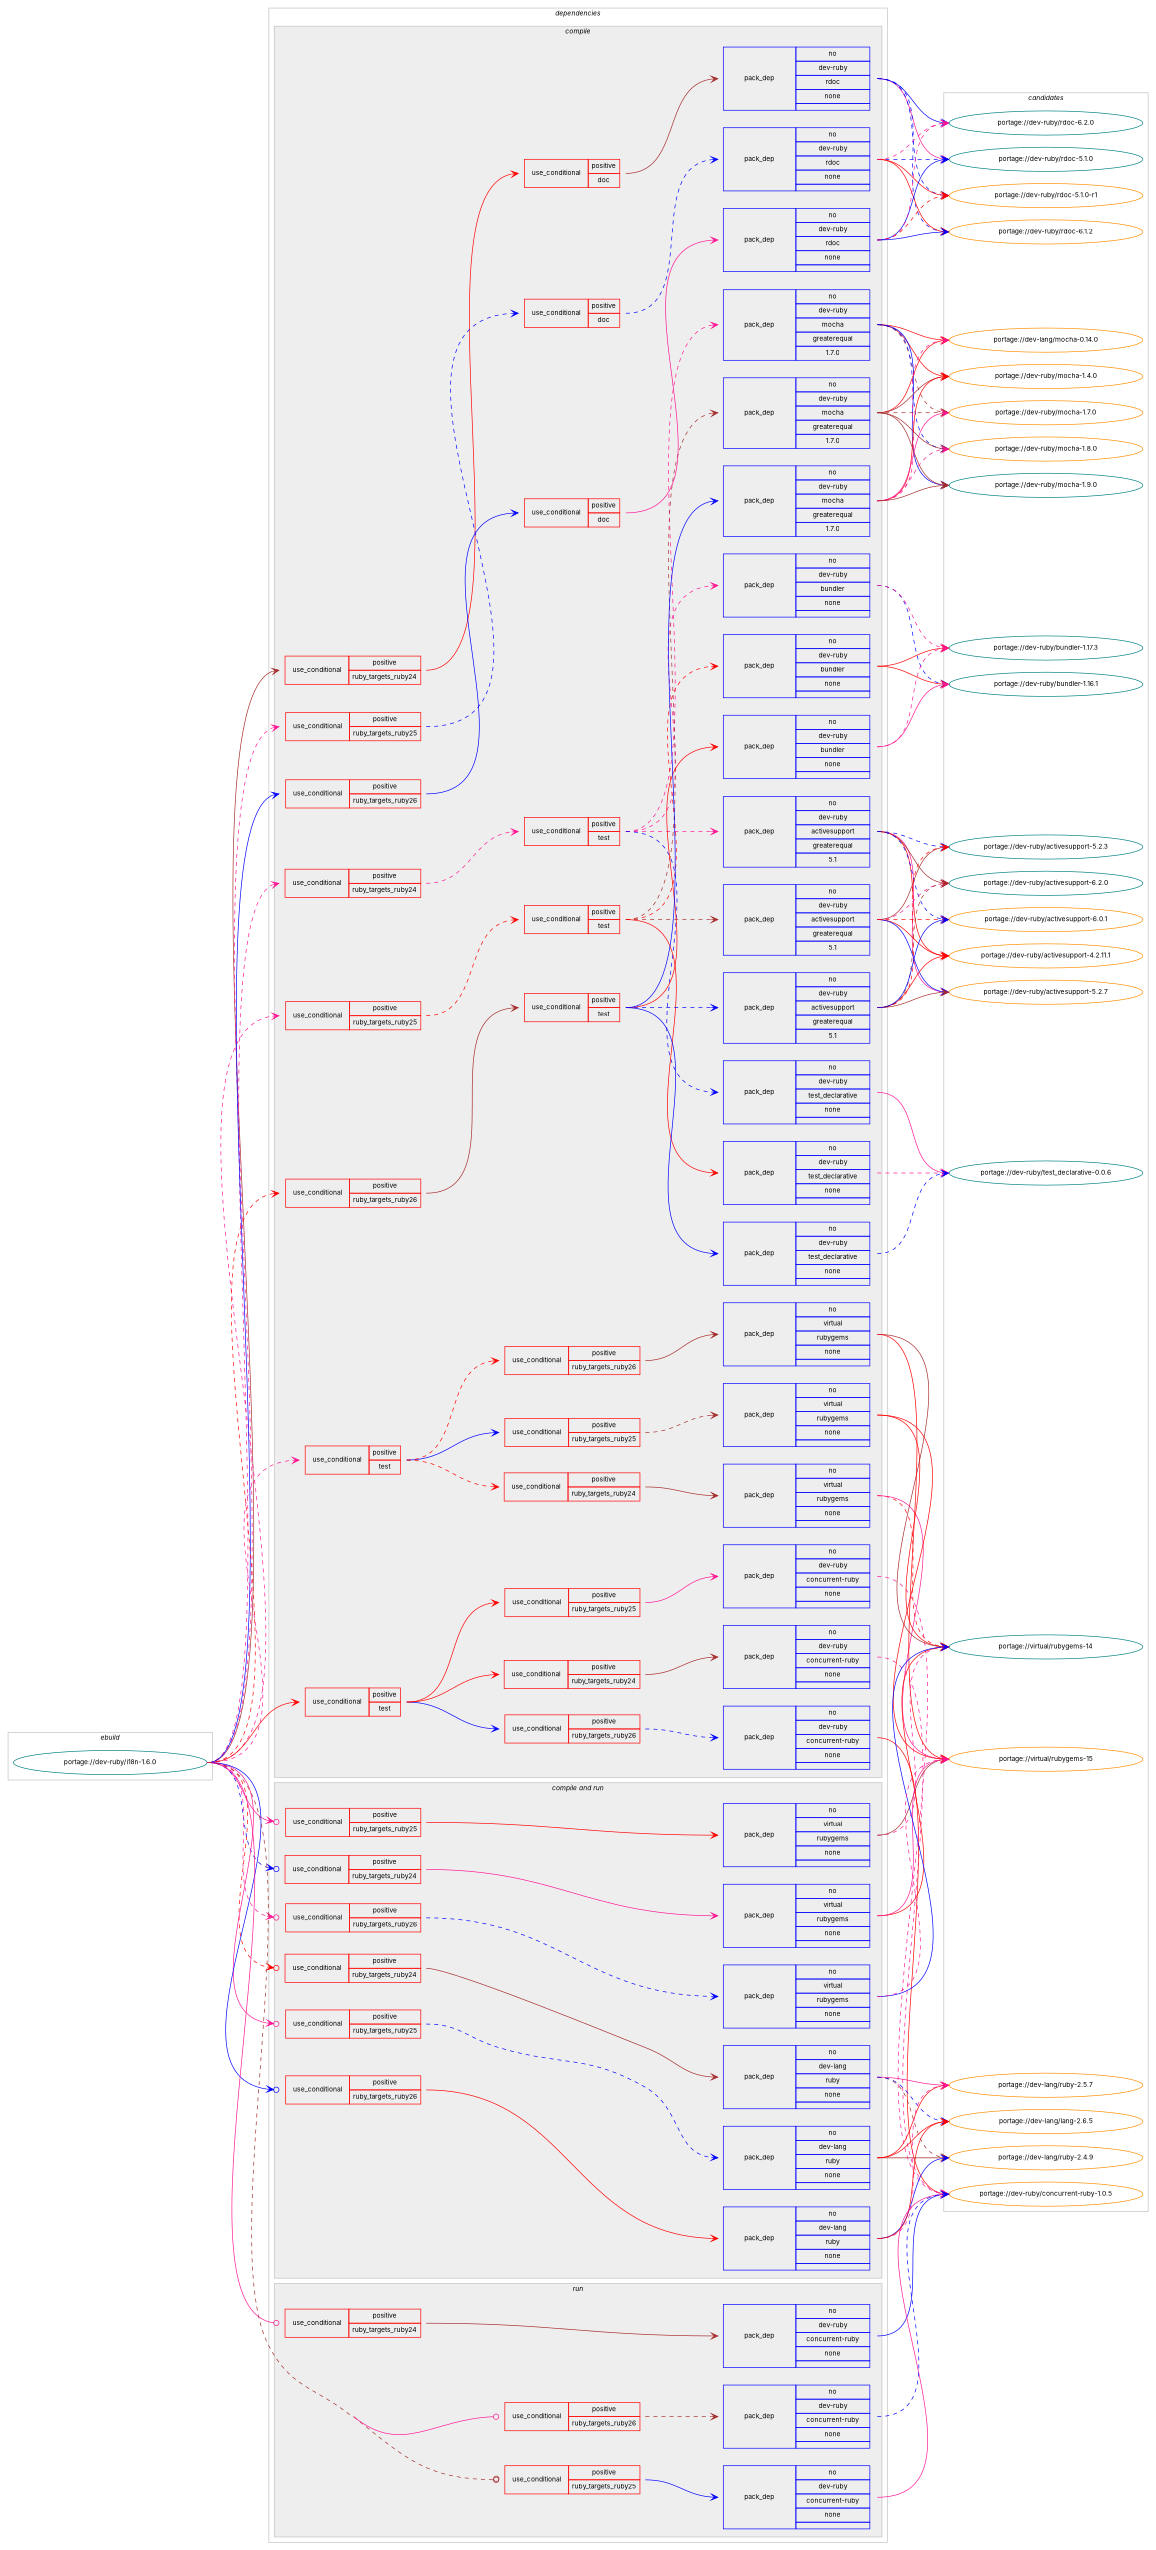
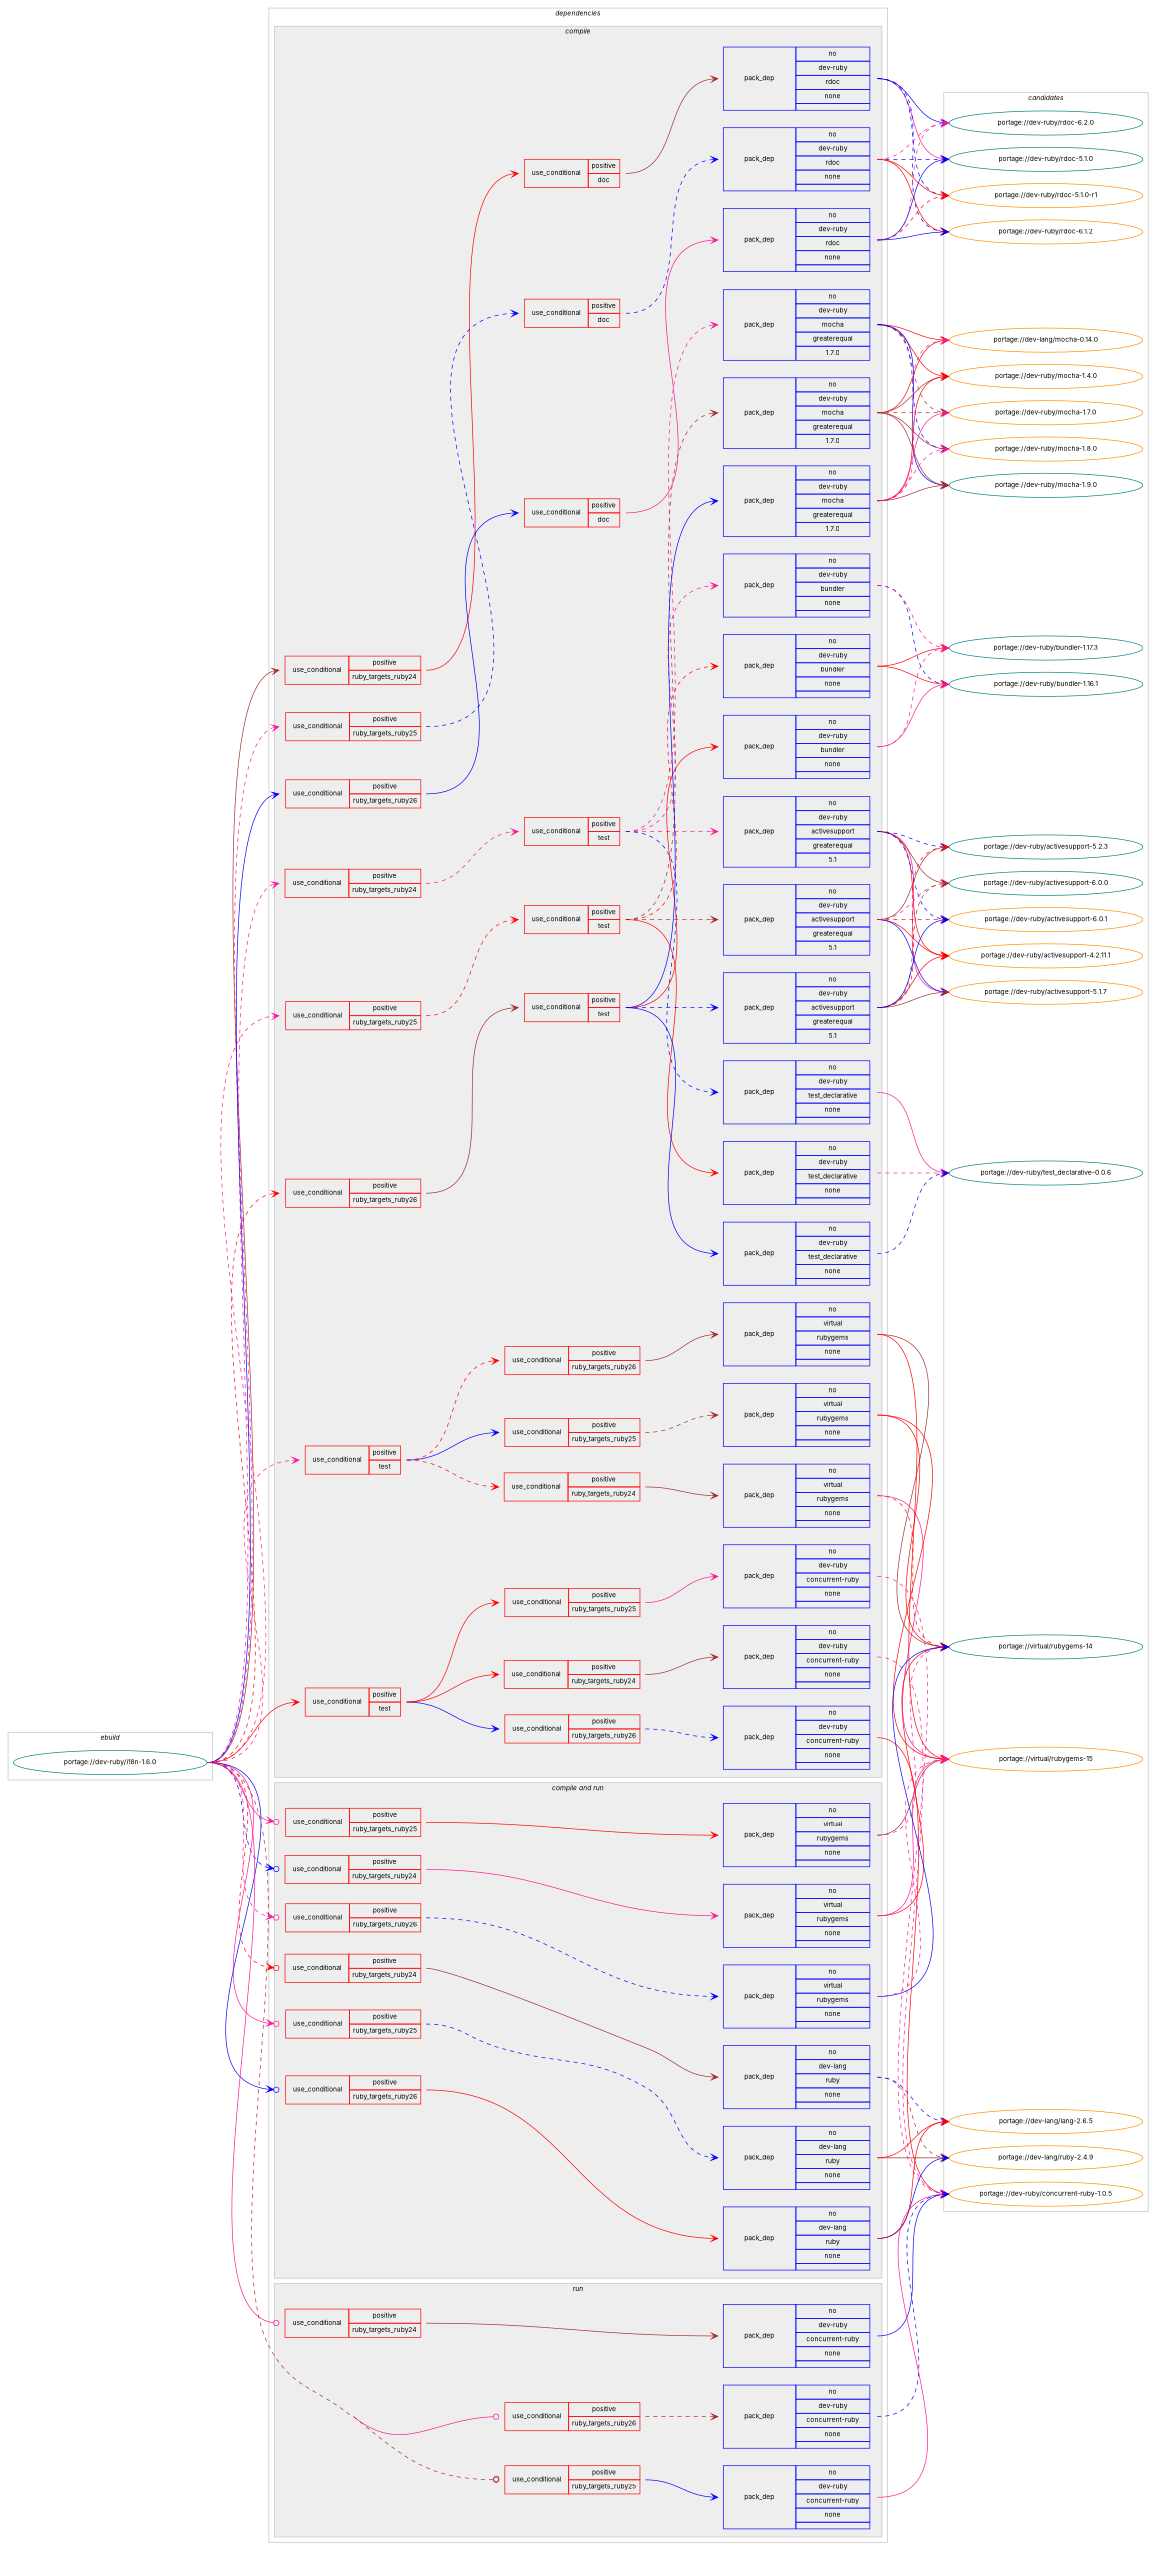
node "portage://dev-ruby/activesupport-6.2.0": label "portage://dev-ruby/activesupport-6.2.0" -> "portage://dev-ruby/activesupport-6.0.0"
node "portage://dev-ruby/activesupport-5.2.7": label "portage://dev-ruby/activesupport-5.2.7" -> "portage://dev-ruby/activesupport-5.1.7"
node "portage://dev-lang/ruby-2.5.7": removed
